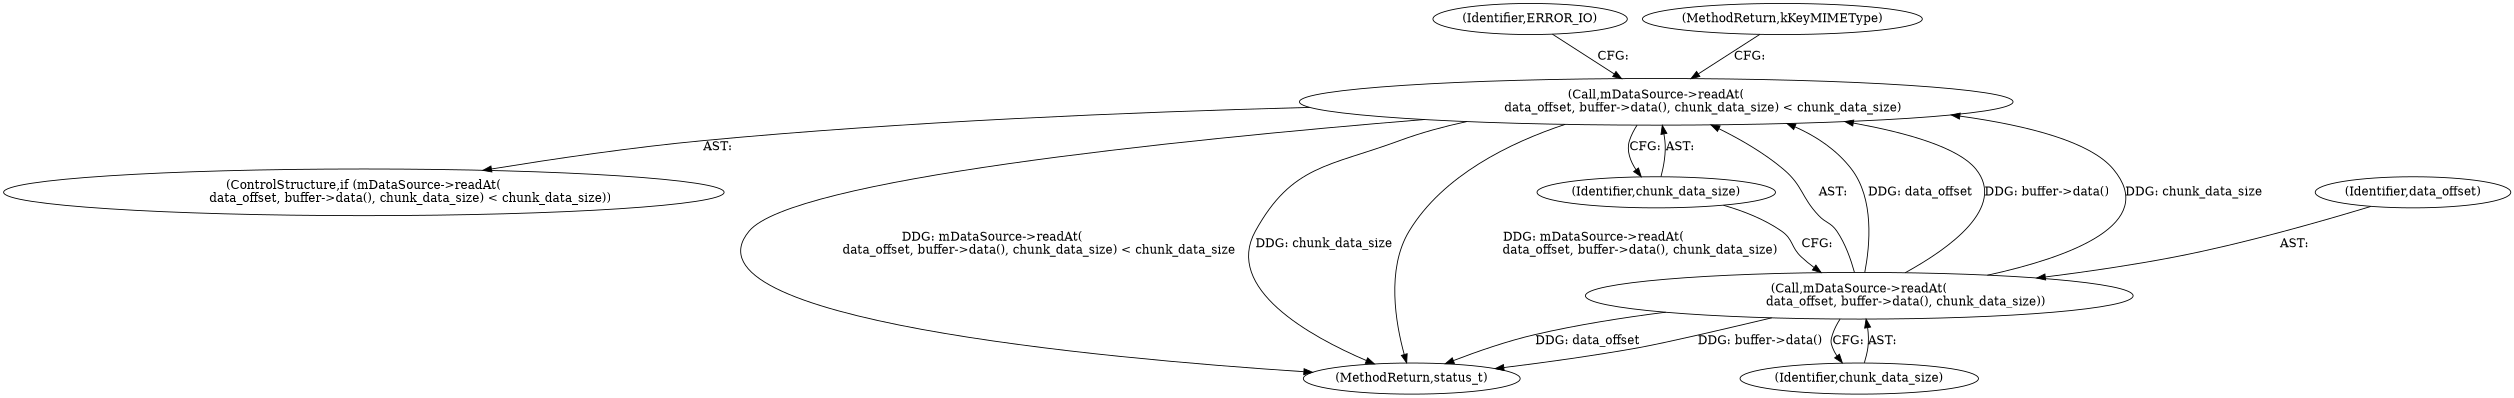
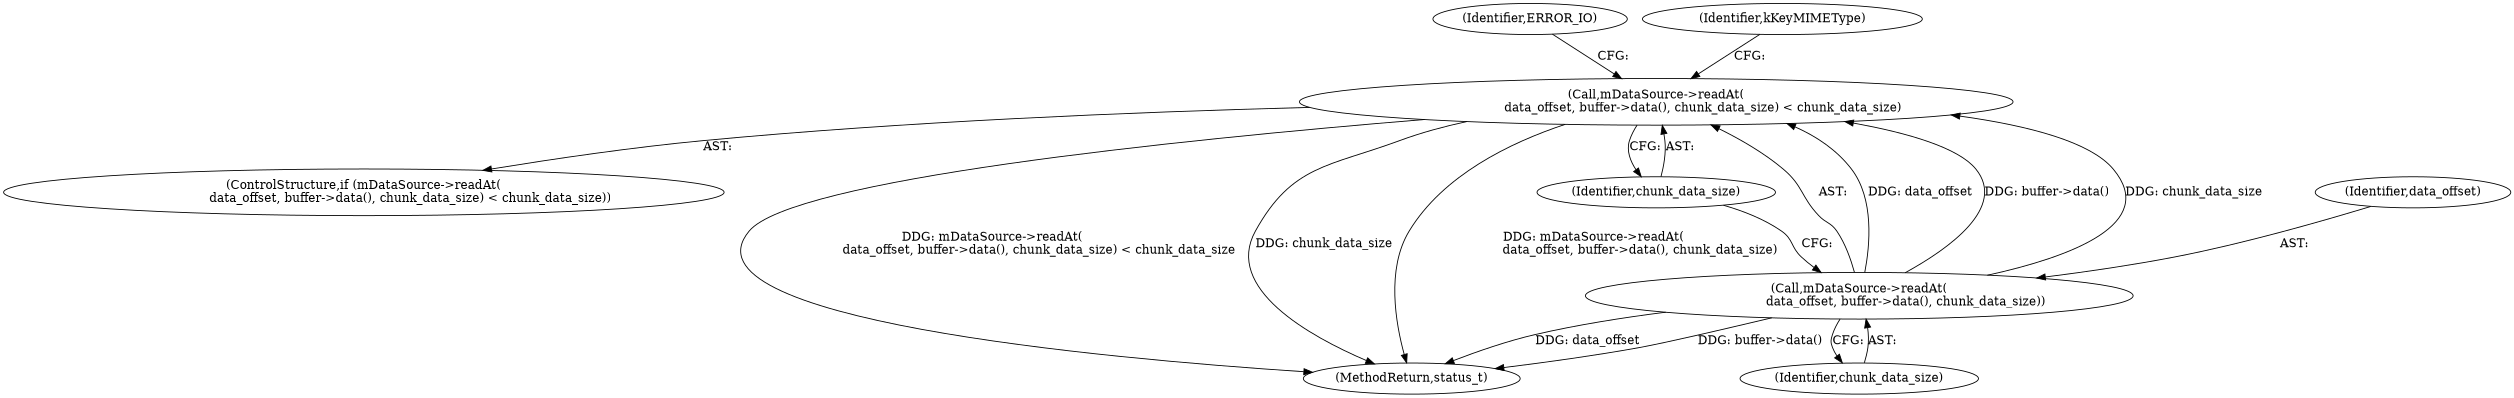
node "(MethodReturn,kKeyMIMEType)": label "(MethodReturn,kKeyMIMEType)" -> "(Identifier,kKeyMIMEType)"
